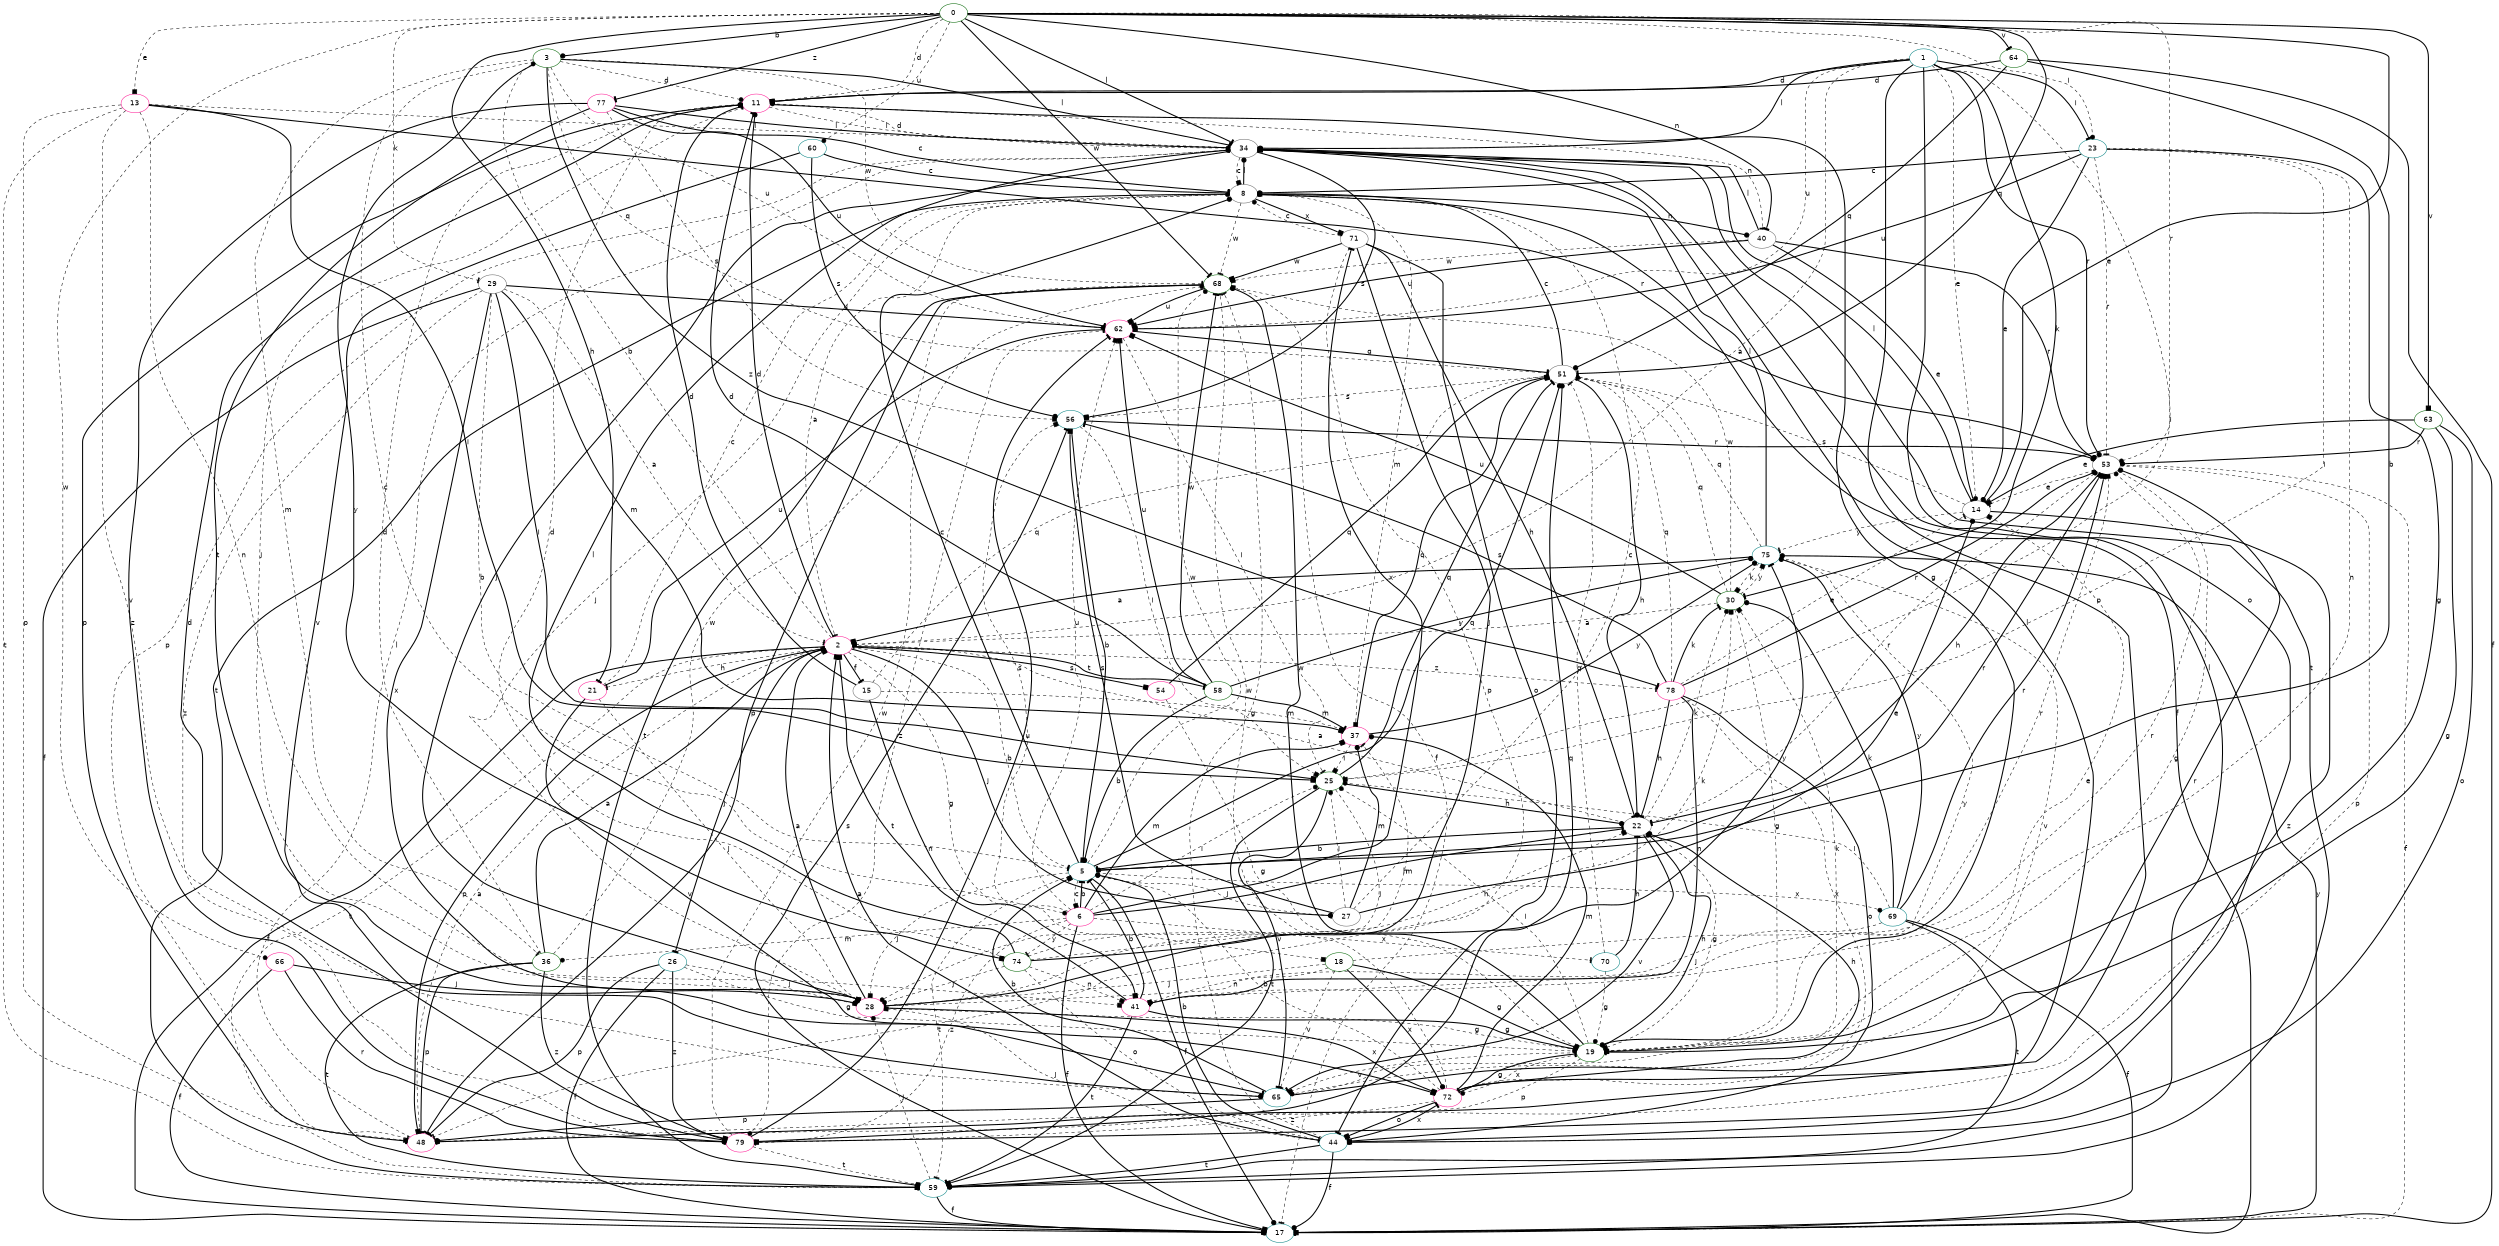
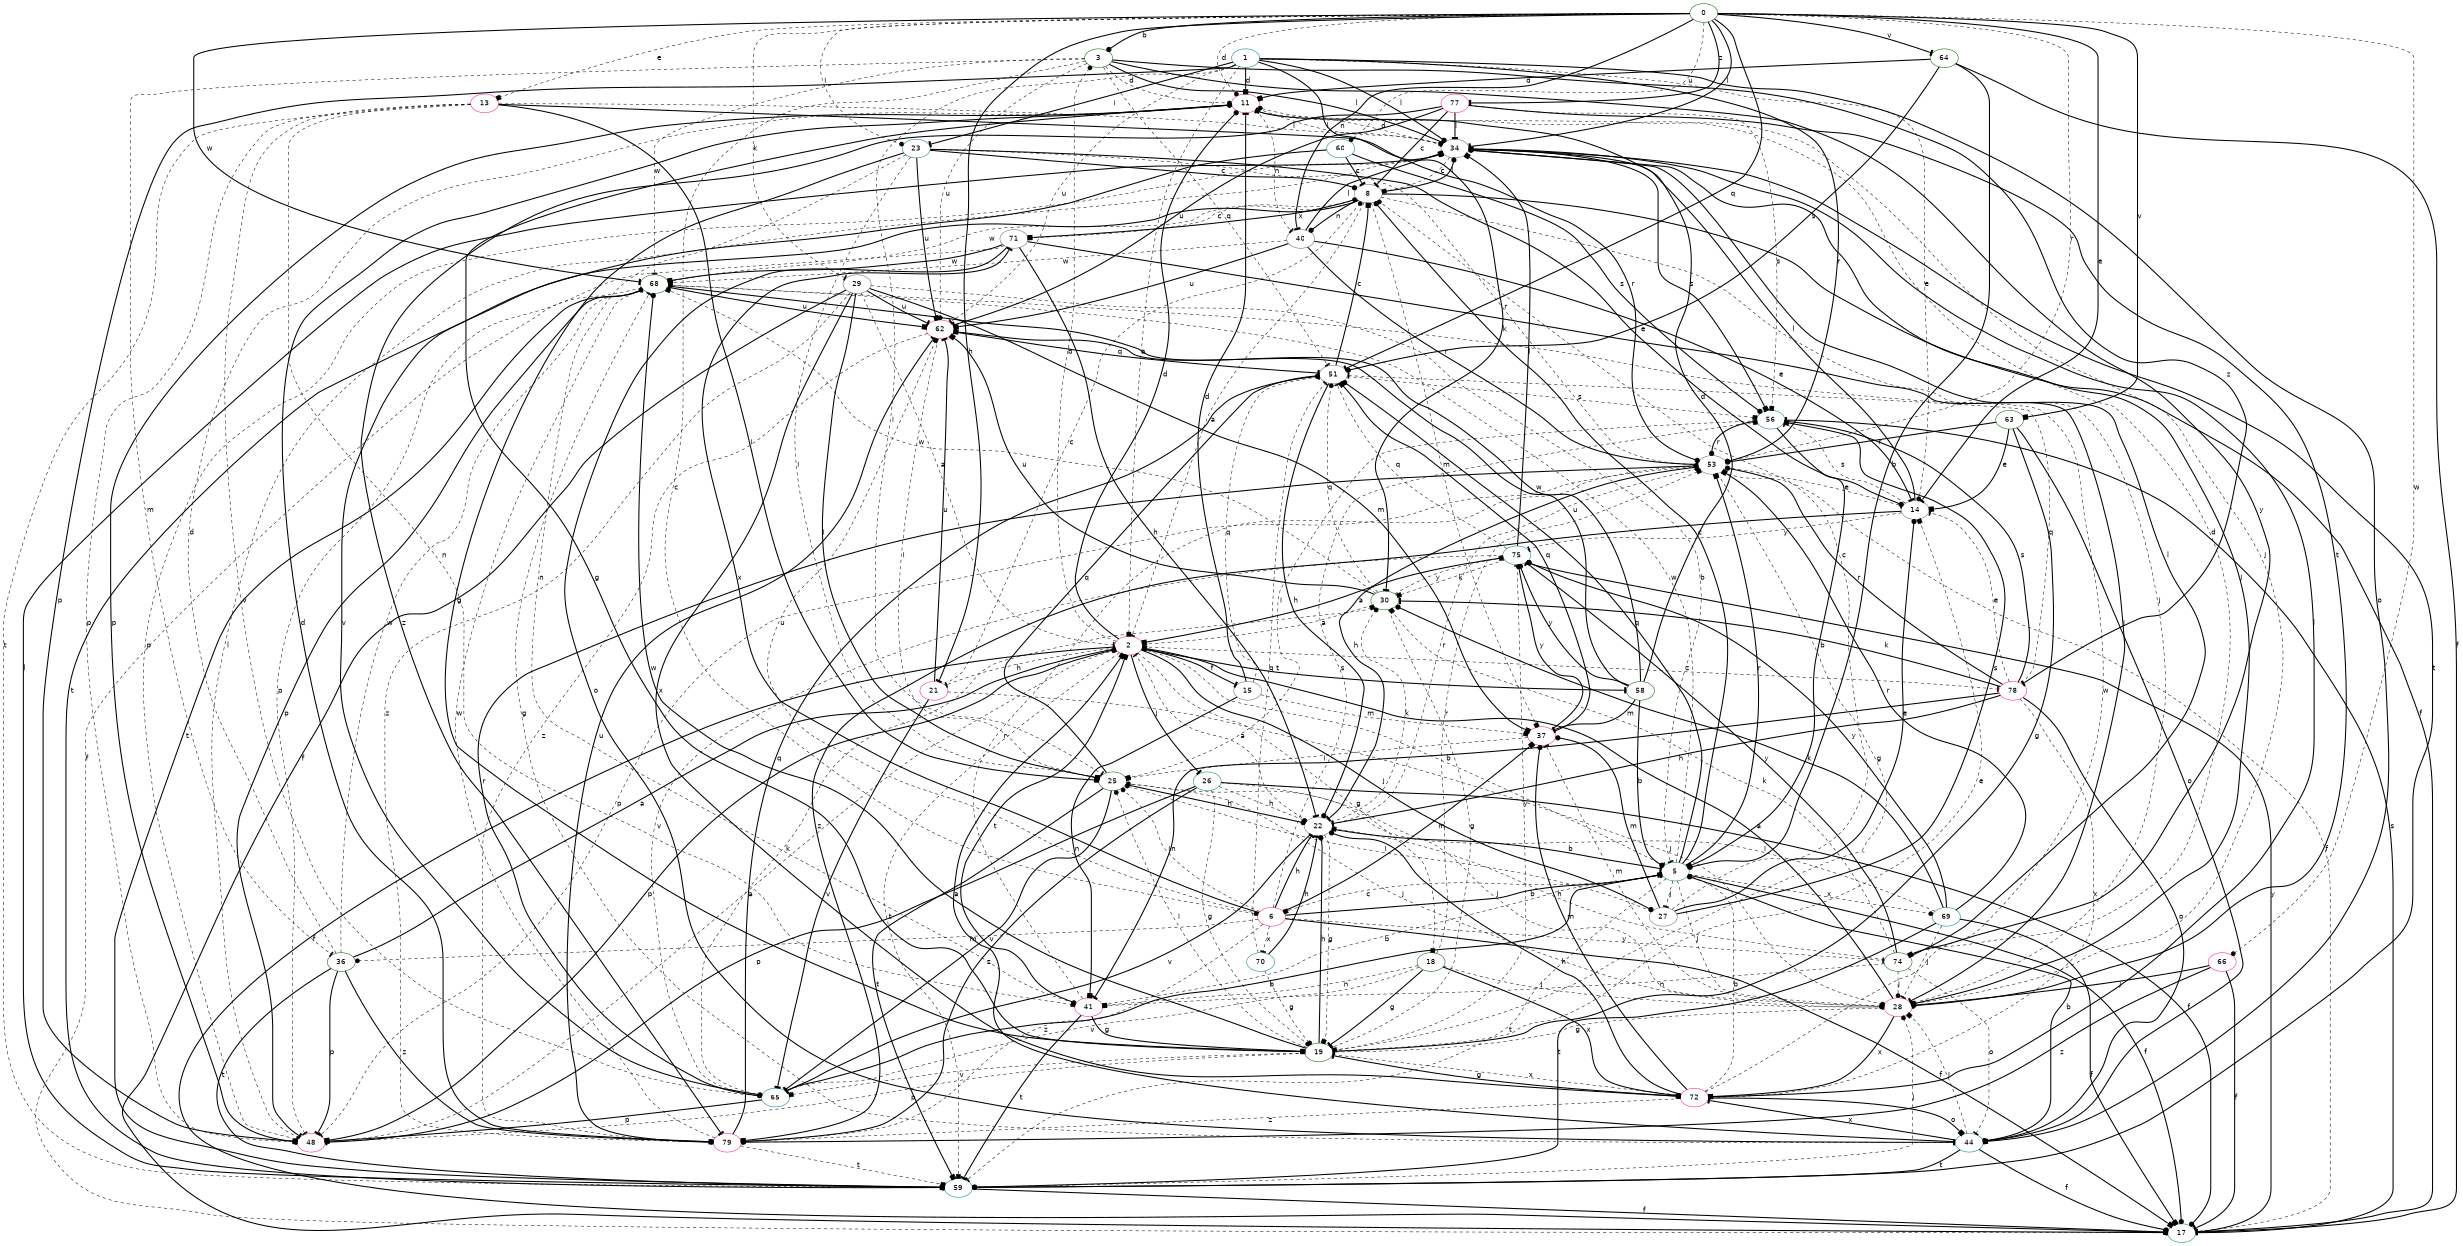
edge "64" -> "51": label "q" -> "s"
edge "14" -> "51": now "14" -> "56"
node "54": removed
edge "26" -> "22": added, label "h"
edge "41" -> "5": style bold -> dashed
edge "66" -> "79": label "r" -> "z"
edge "1" -> "48": arrowhead dot -> box
